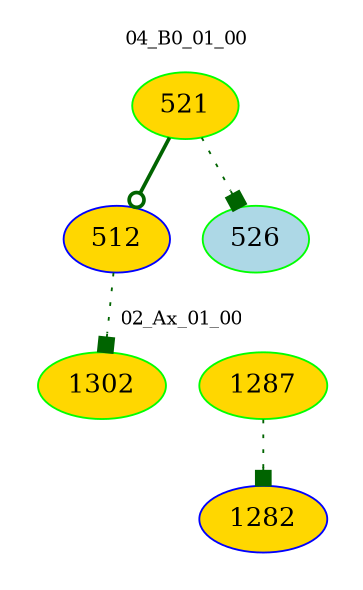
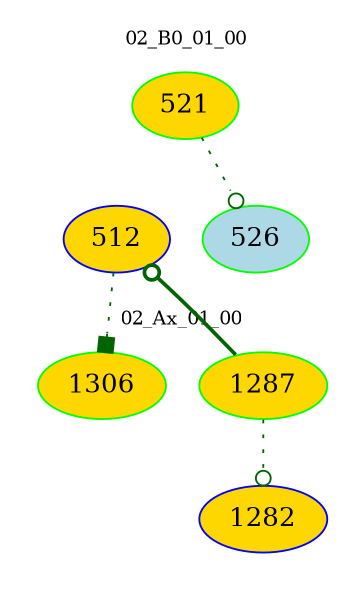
cluster "04_B0_01_00": label "04_B0_01_00" -> "02_B0_01_00"
edge "521" -> "526": arrowhead box -> odot
edge "521" -> "512": now "1287" -> "512"
node "1302": label "1302" -> "1306"
edge "1287" -> "1282": arrowhead box -> odot
